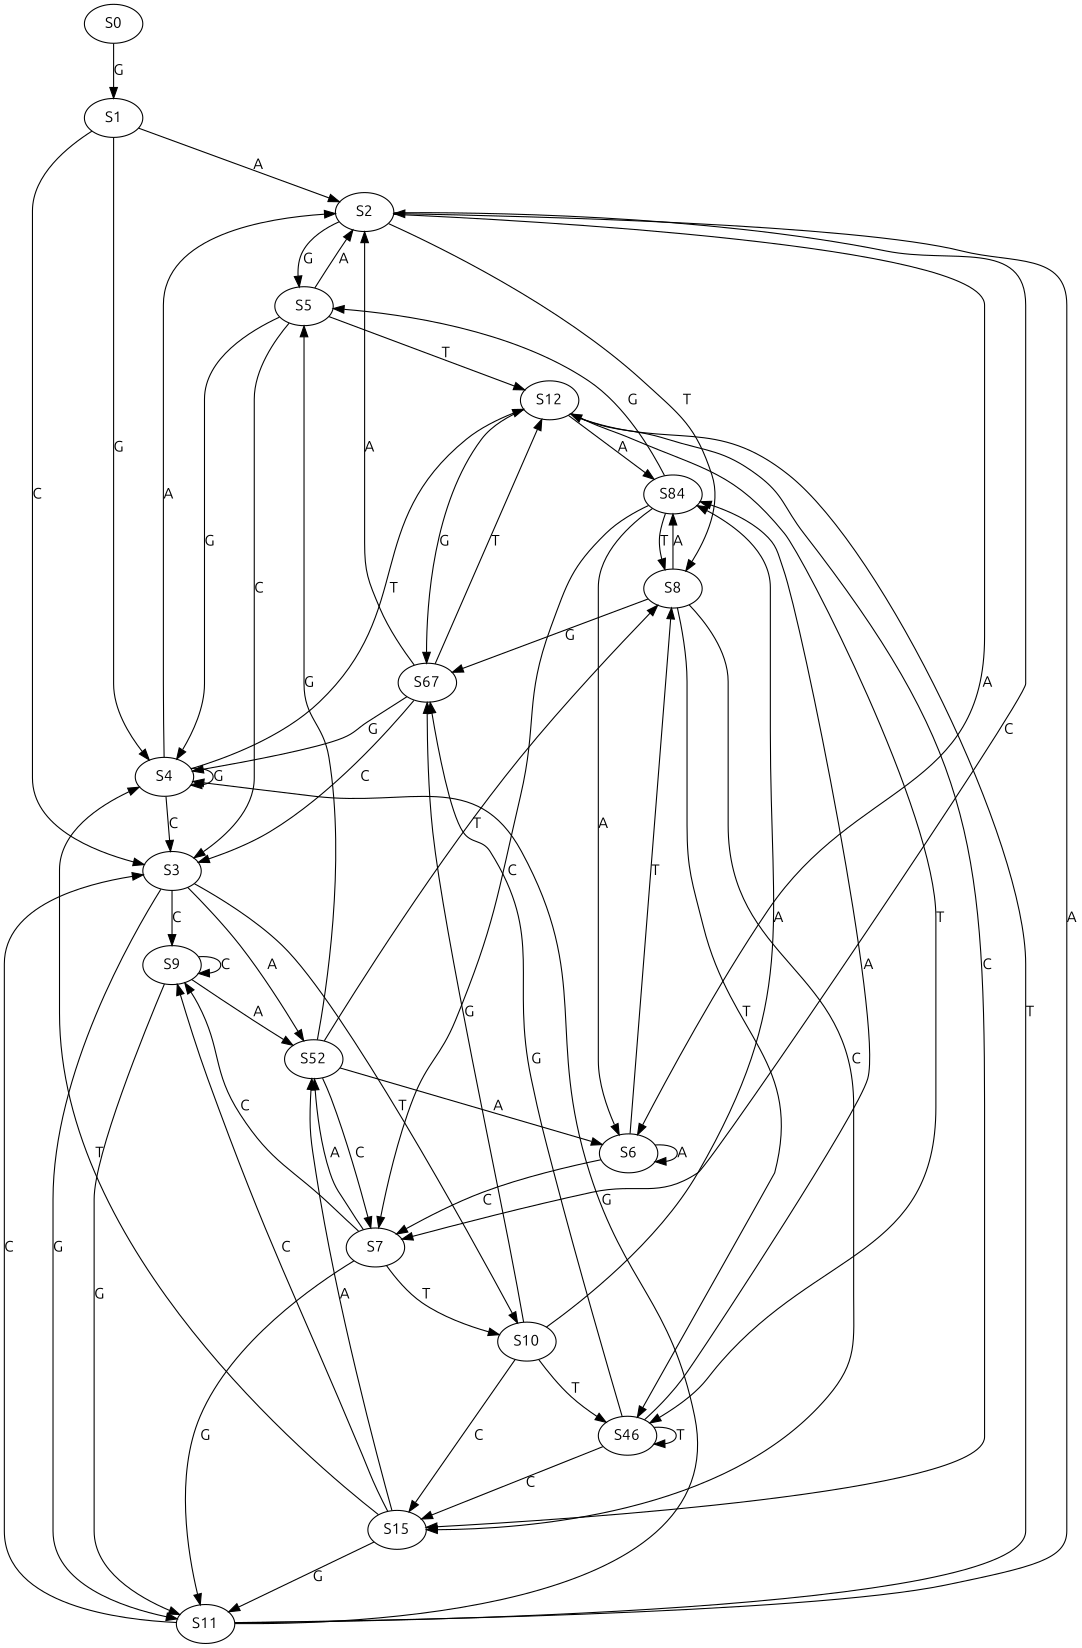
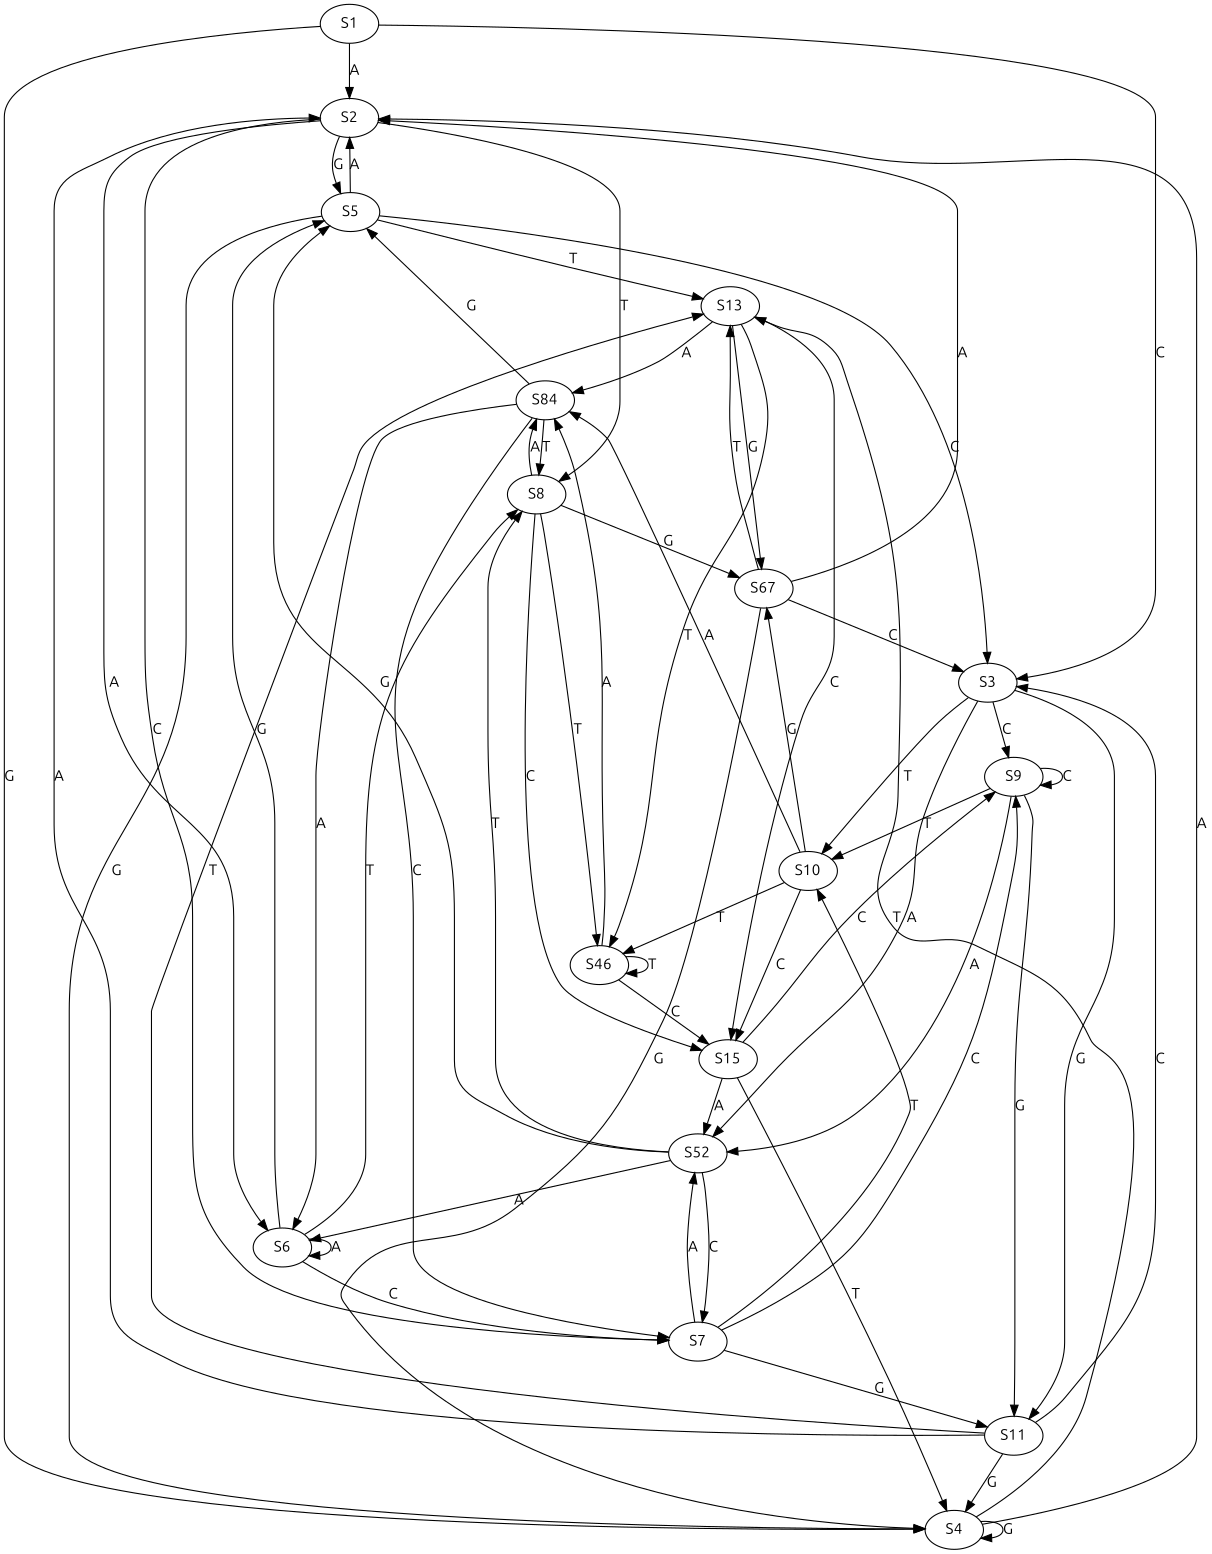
node "S0": removed
node "S12": label "S12" -> "S13"
edge "S6" -> "S5": added, label "G"
edge "S4" -> "S3": removed, label "C"
edge "S9" -> "S10": added, label "T"
edge "S46" -> "S67": removed, label "G"
edge "S15" -> "S11": removed, label "G"
